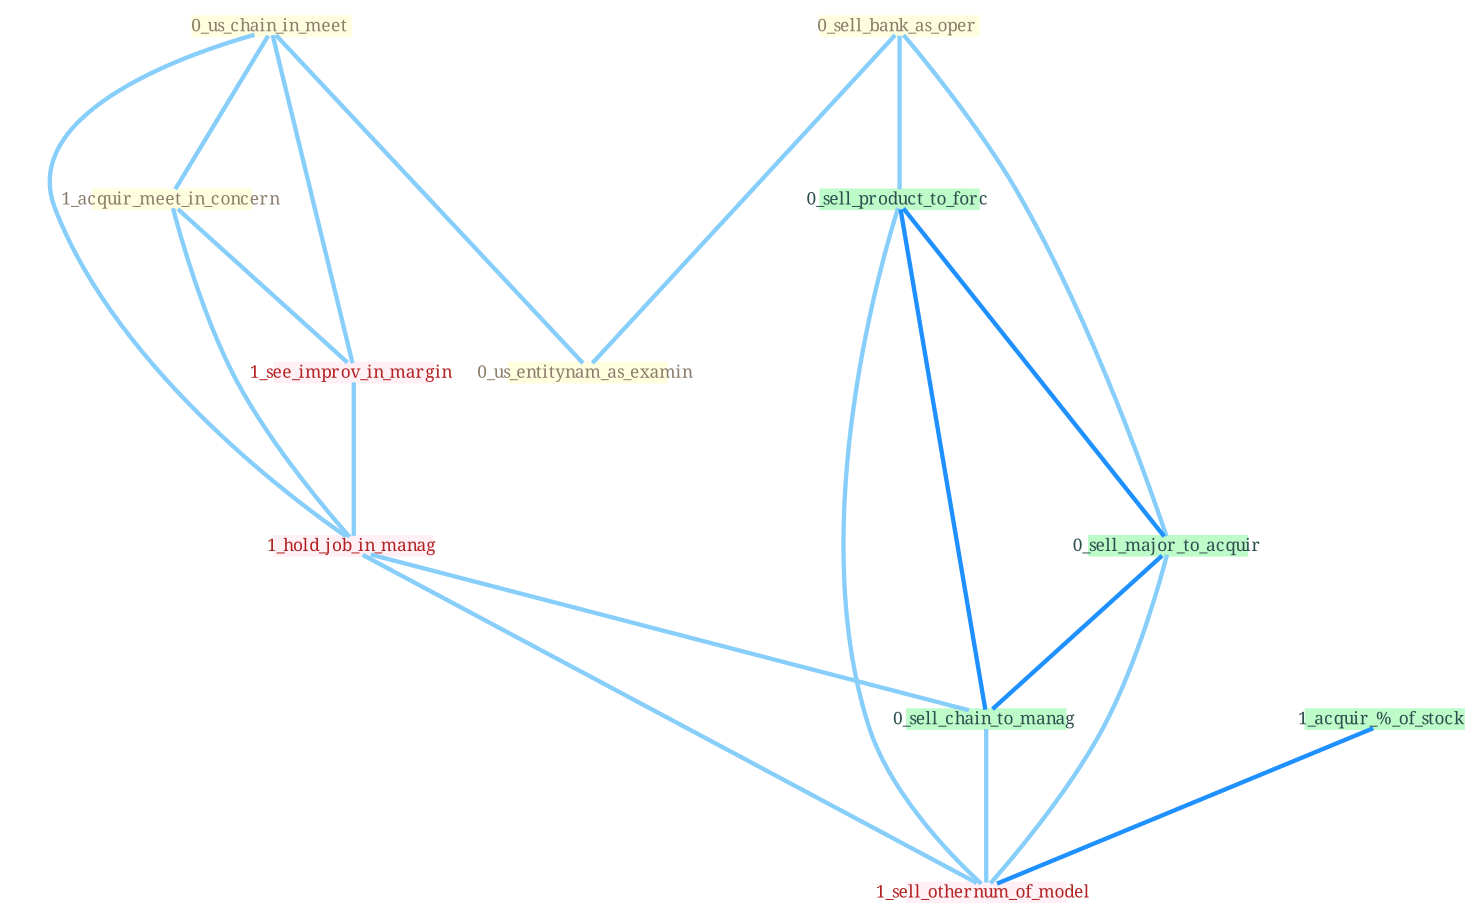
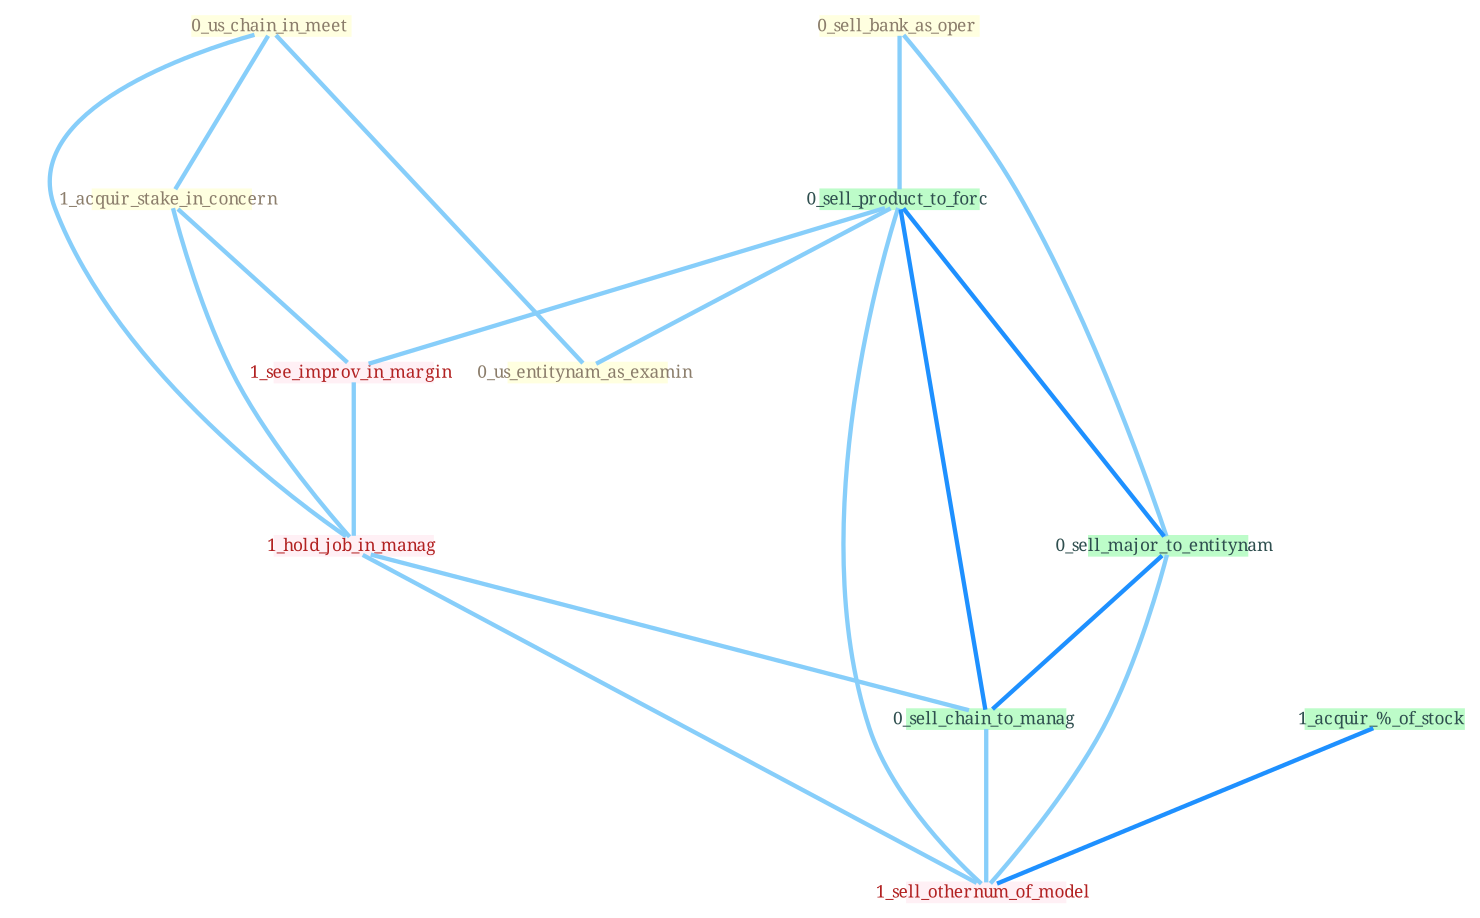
node "1_acquir_meet_in_concern": label "1_acquir_meet_in_concern" -> "1_acquir_stake_in_concern"
edge "0_us_chain_in_meet" -- "1_see_improv_in_margin": now "0_sell_product_to_forc" -- "1_see_improv_in_margin"
edge "0_sell_bank_as_oper" -- "0_us_entitynam_as_examin": now "0_sell_product_to_forc" -- "0_us_entitynam_as_examin"
node "0_sell_major_to_acquir": label "0_sell_major_to_acquir" -> "0_sell_major_to_entitynam"
